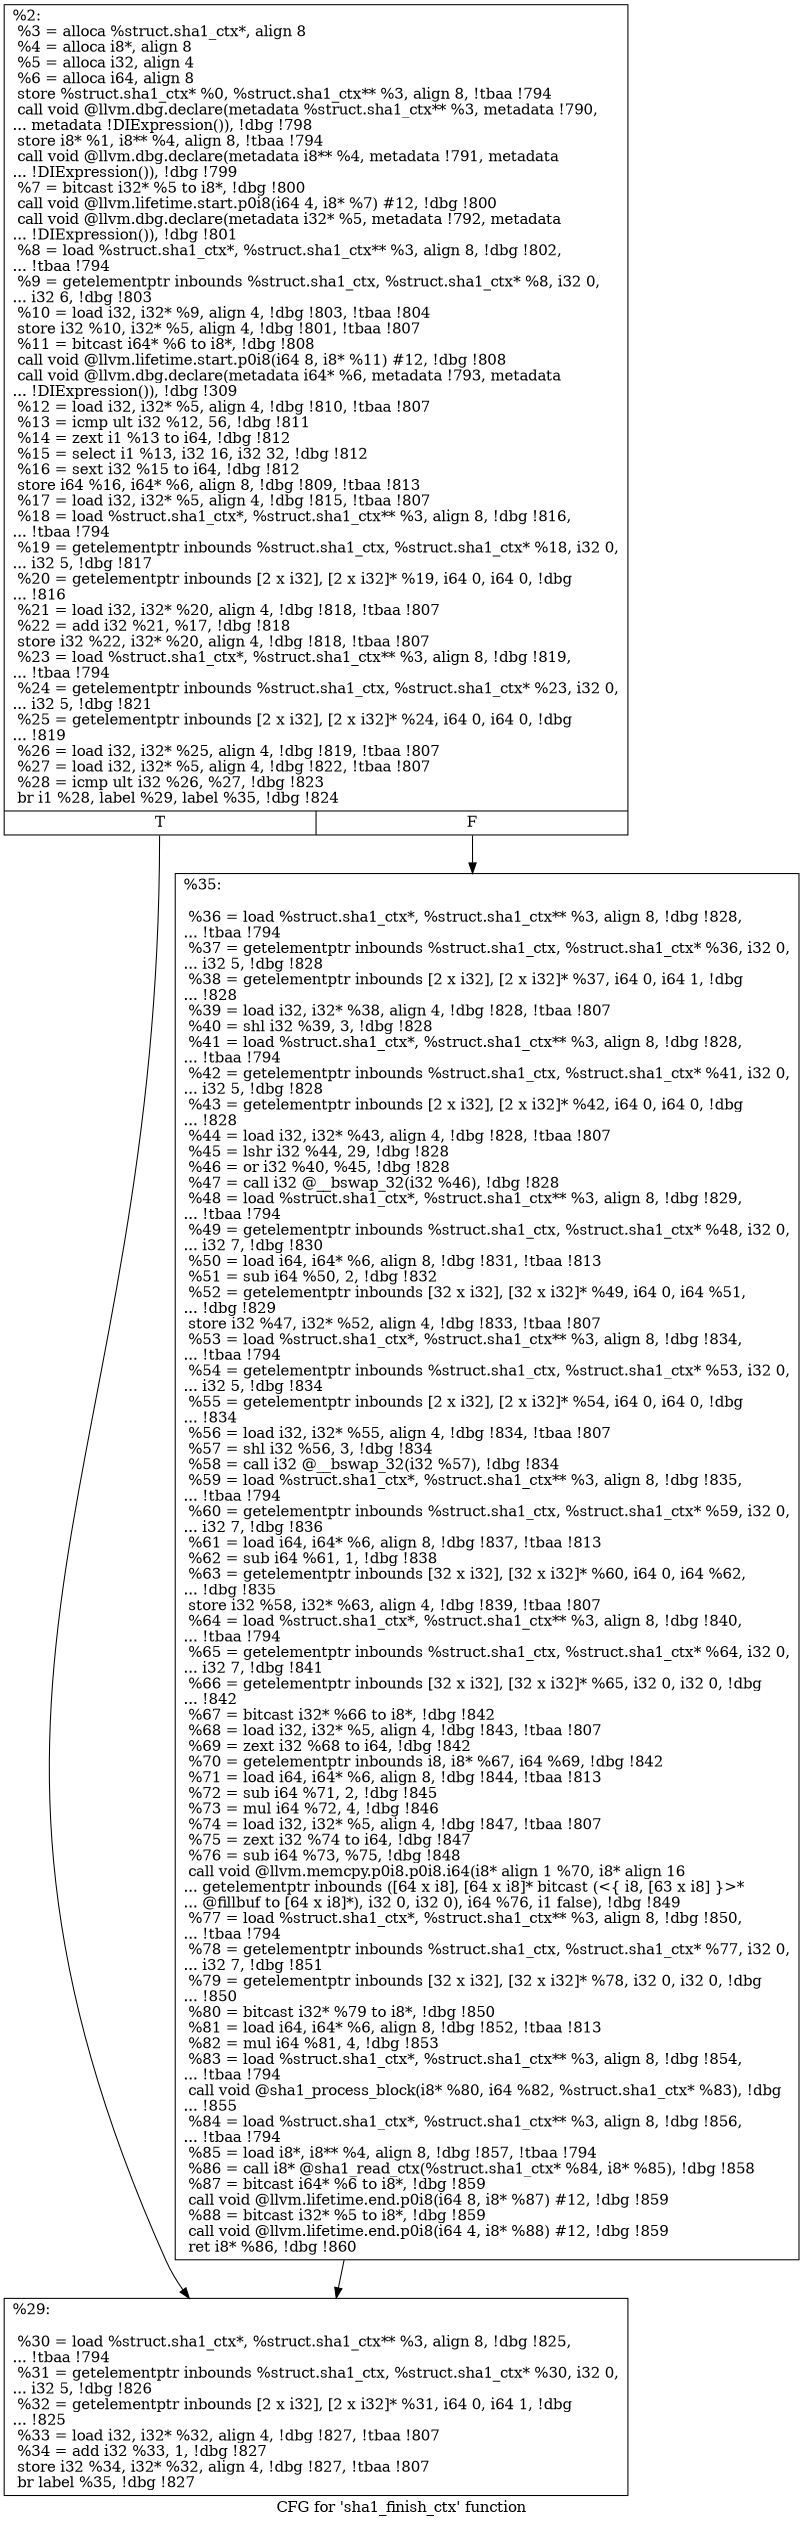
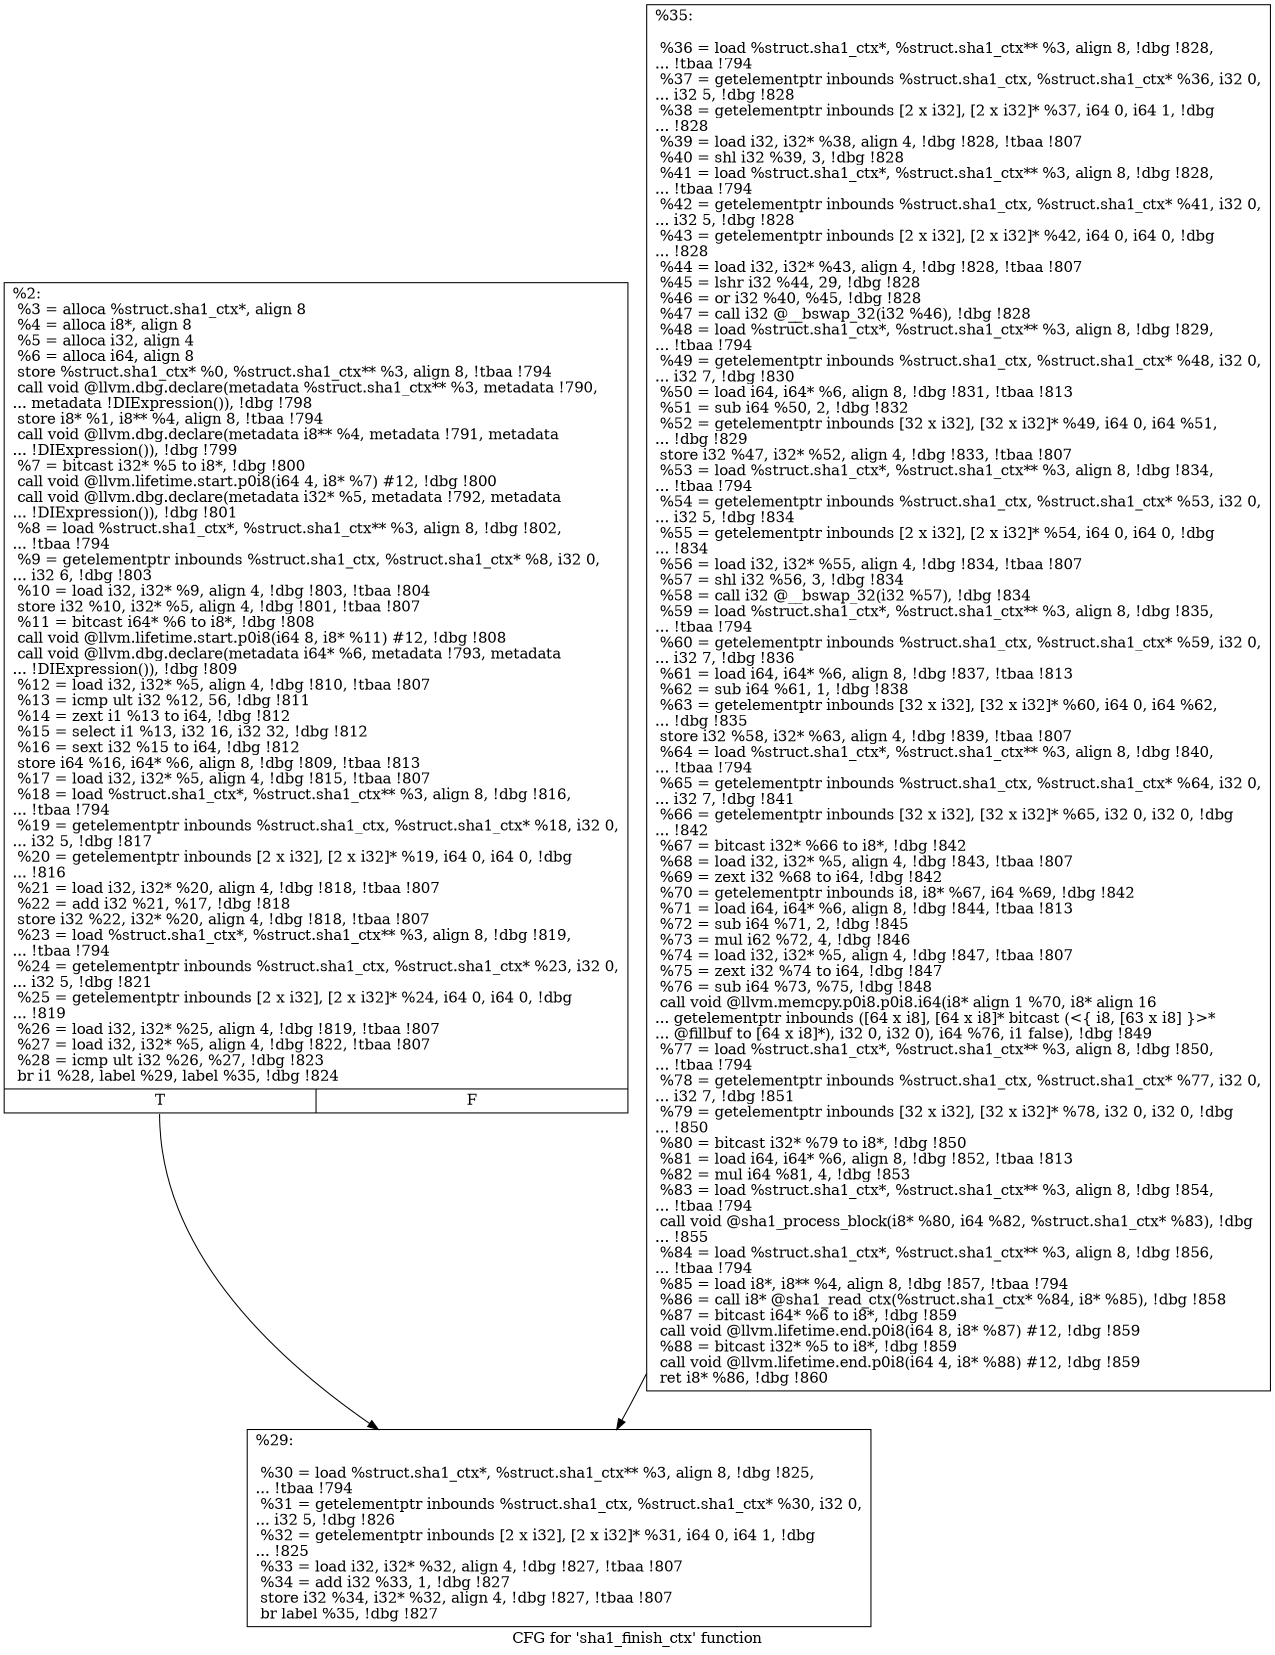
node "%2:": text "... !DIExpression()), !dbg !309" -> "... !DIExpression()), !dbg !809"
edge "%2:" -> "%35:": removed
node "%35:": text "%73 = mul i64 %72, 4, !dbg !846" -> "%73 = mul i62 %72, 4, !dbg !846"
